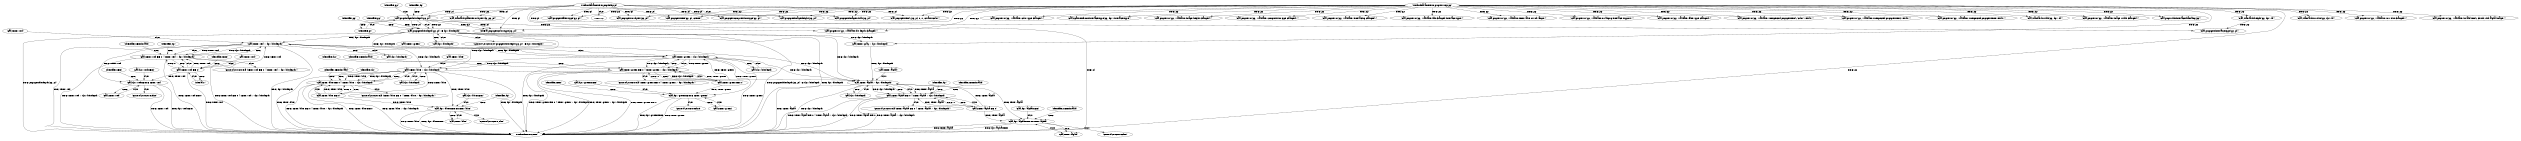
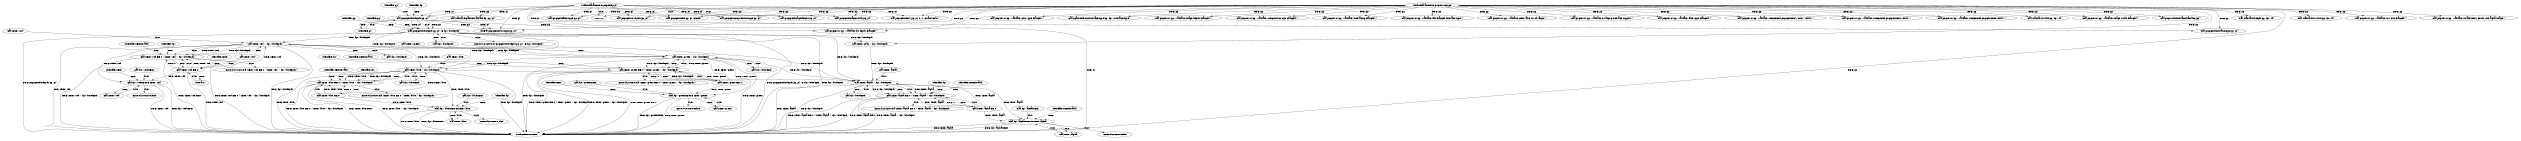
edge "(MethodParameterIn,png_structp pp)" -> "1000112": added, label "AST:"
node "(Call,png_image_bit_depth(pp, pi))": label "(Call,png_image_bit_depth(pp, pi))" -> "(Call,png_get_bit_depth(pp, pi))"
node "(Call,standard_palette_rowbytes(dp, pp, pi))": label "(Call,standard_palette_rowbytes(dp, pp, pi))" -> "(Call,standard_palette_validate(dp, pp, pi))"
edge "(Call,standard_height(pp, dp->id))" -> "(Call,png_get_interlace_type(pp, pi))": now "(MethodParameterIn,png_structp pp)" -> "(Call,png_get_interlace_type(pp, pi))"
